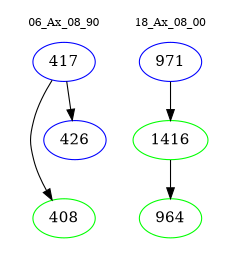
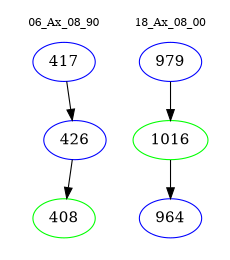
node "971": label "971" -> "979"
edge "417" -> "408": now "426" -> "408"
node "1416": label "1416" -> "1016"
node "964": color green -> blue
